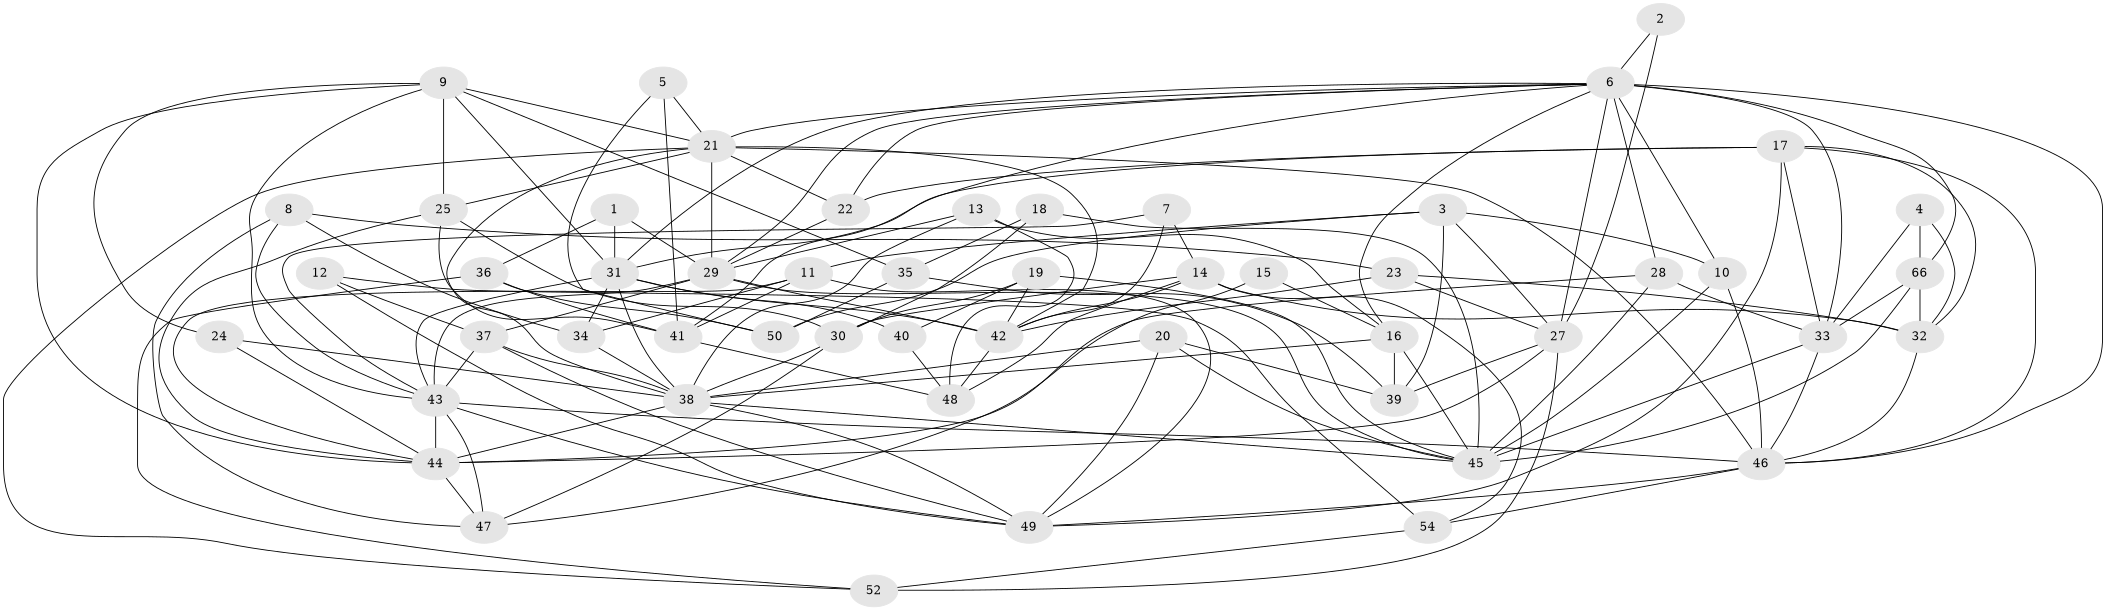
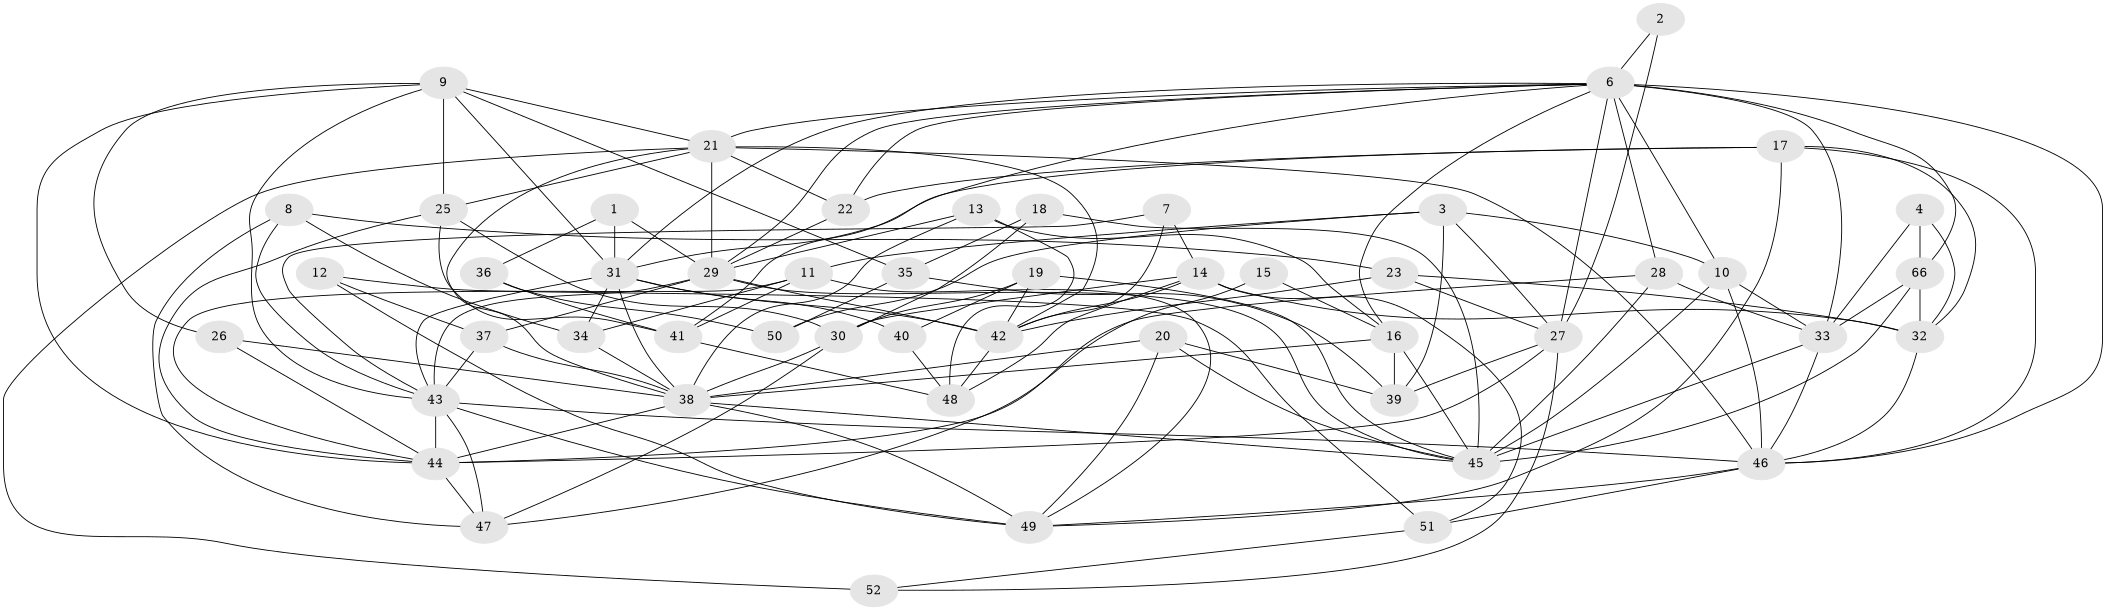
node "5": removed
edge "17" -- "33": now "10" -- "33"
node "24": label "24" -> "26"
edge "37" -- "49": removed
edge "36" -- "52": removed
node "54": label "54" -> "51"
